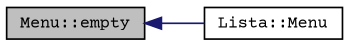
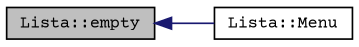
node "Menu::empty": label "Menu::empty" -> "Lista::empty"
